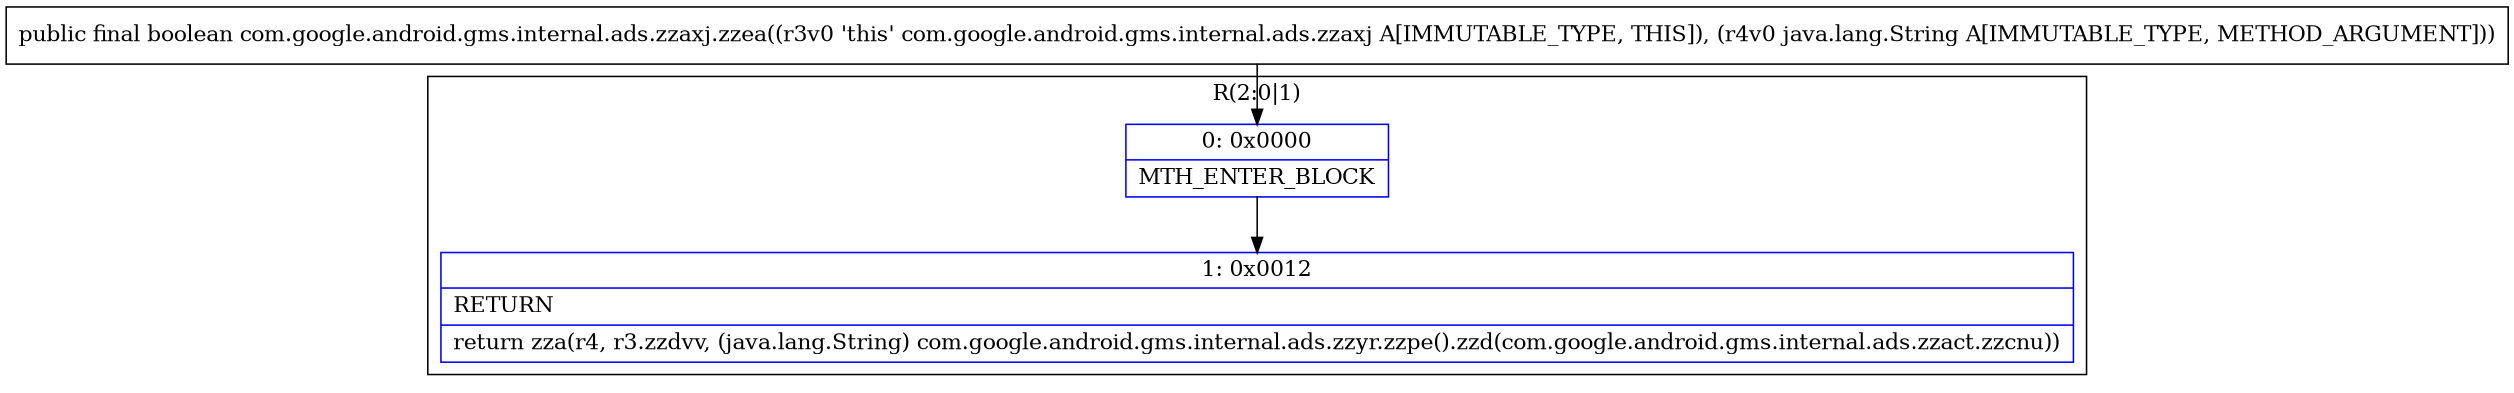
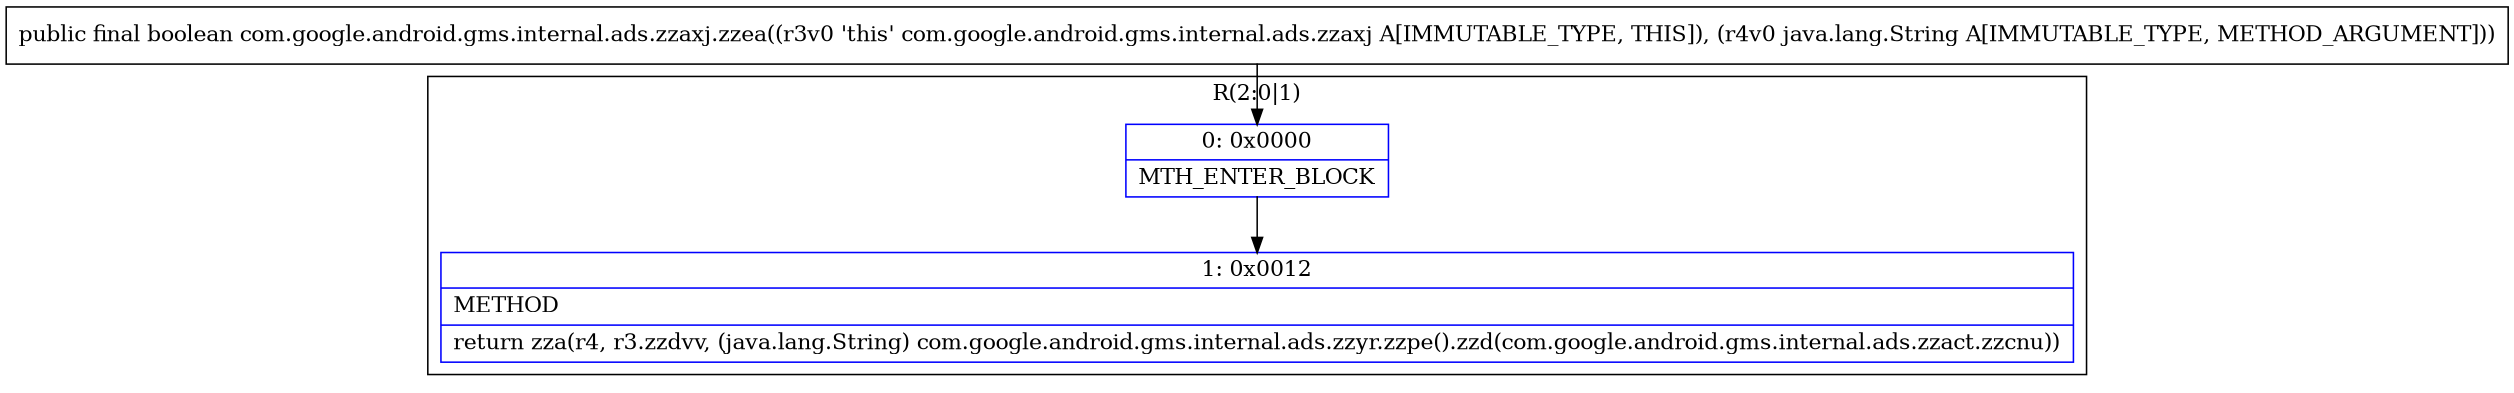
node "1: 0x0012": text "RETURN" -> "METHOD"
